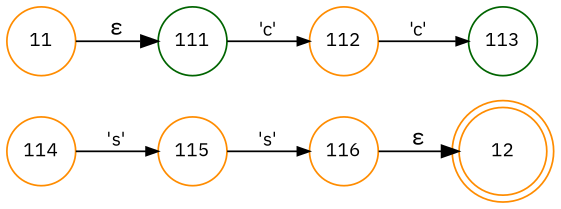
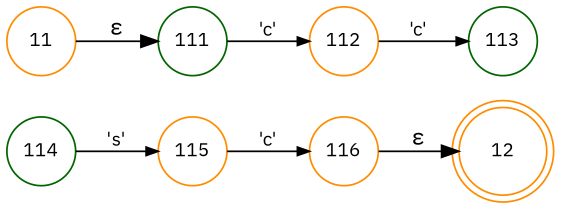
edge "115" -> "116": label "'s'" -> "'c'"
node "114": color darkorange -> darkgreen
